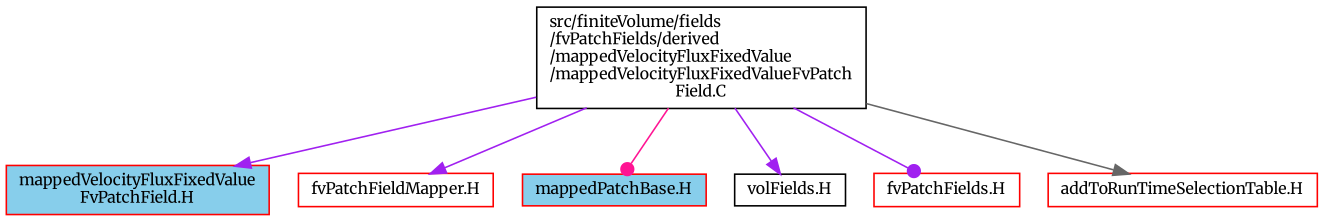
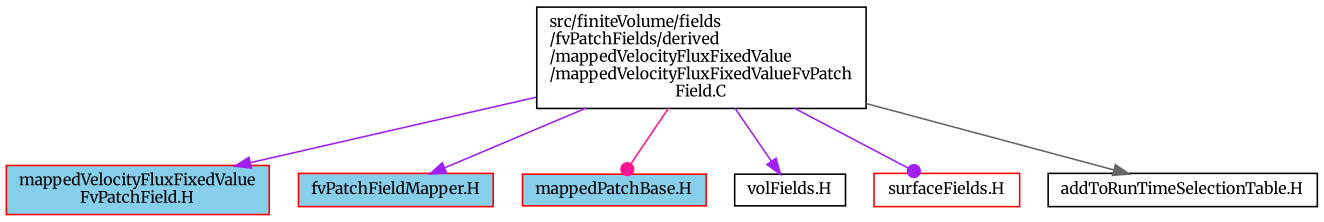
node "fvPatchFieldMapper.H": fillcolor white -> skyblue
node "fvPatchFields.H": label "fvPatchFields.H" -> "surfaceFields.H"
node "addToRunTimeSelectionTable.H": color red -> black
